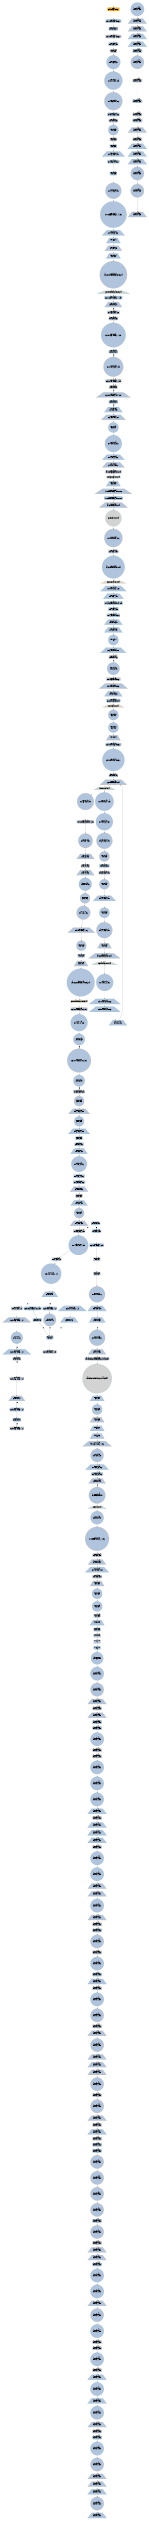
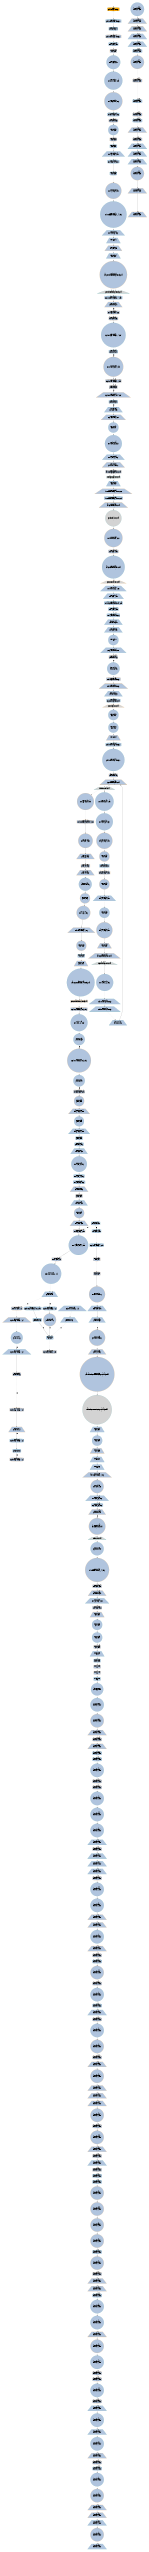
node "0x63d7fabc addb %al, (%eax)": shape circle -> trapezium
node "0x0100135e call LoadPerfCounterTextStringsW@loadperf.dll": shape cylinder -> circle
